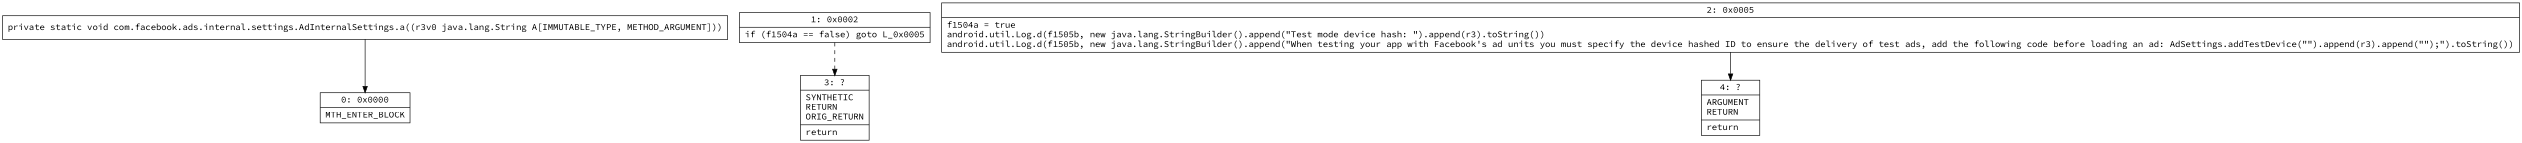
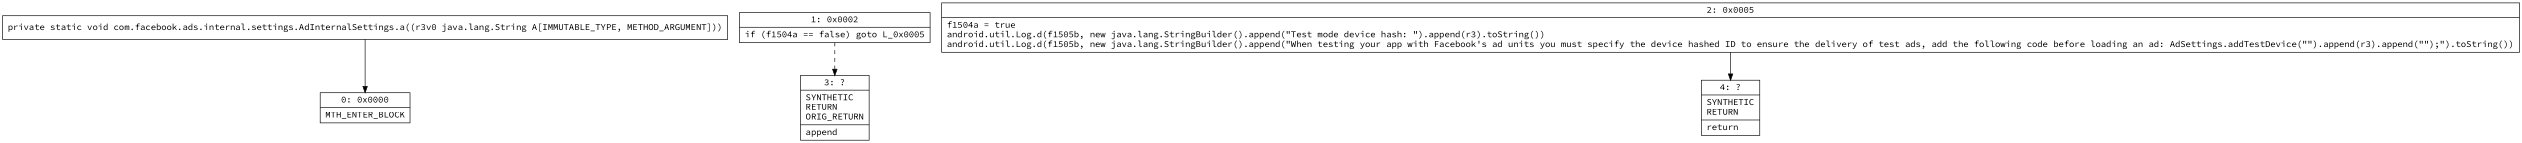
node "4: ?": text "ARGUMENT" -> "SYNTHETIC"
node "3: ?": text "return" -> "append"
